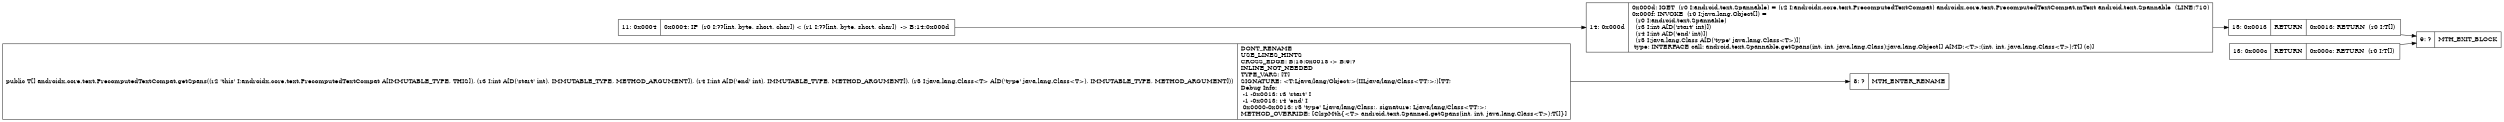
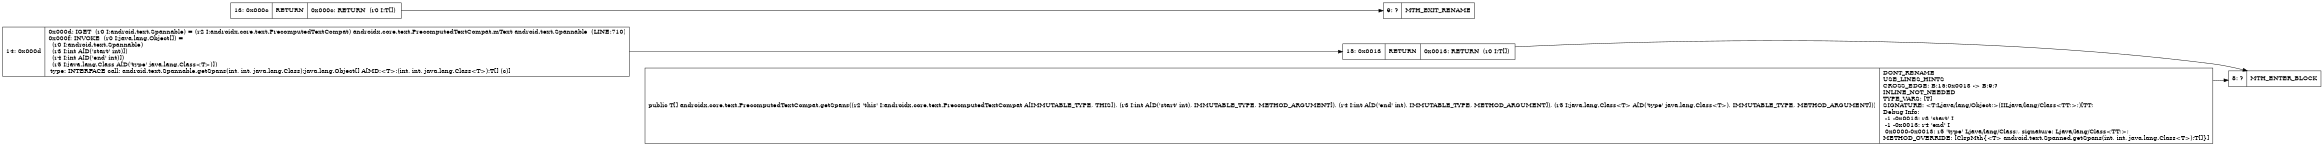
node "11: 0x0004": removed
edge "15: 0x0013" -> "9: ?": now "15: 0x0013" -> "8: ?"
node "9: ?": text "MTH_EXIT_BLOCK" -> "MTH_EXIT_RENAME"
node "8: ?": text "MTH_ENTER_RENAME" -> "MTH_ENTER_BLOCK"
